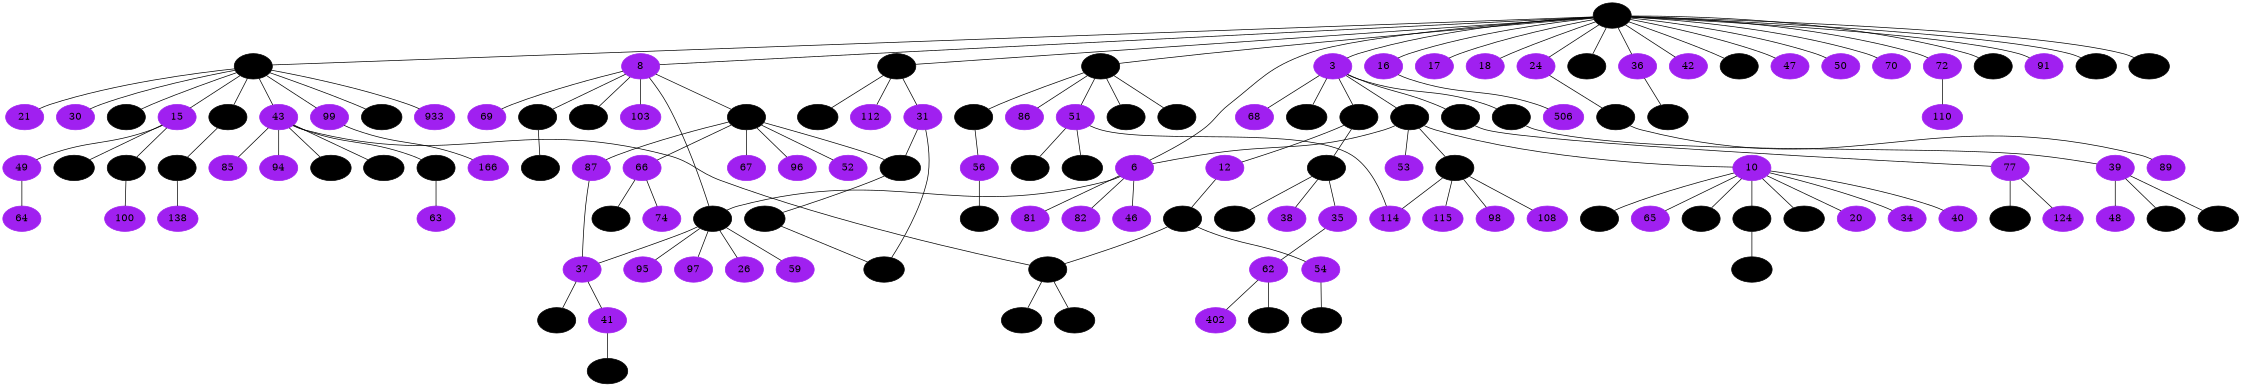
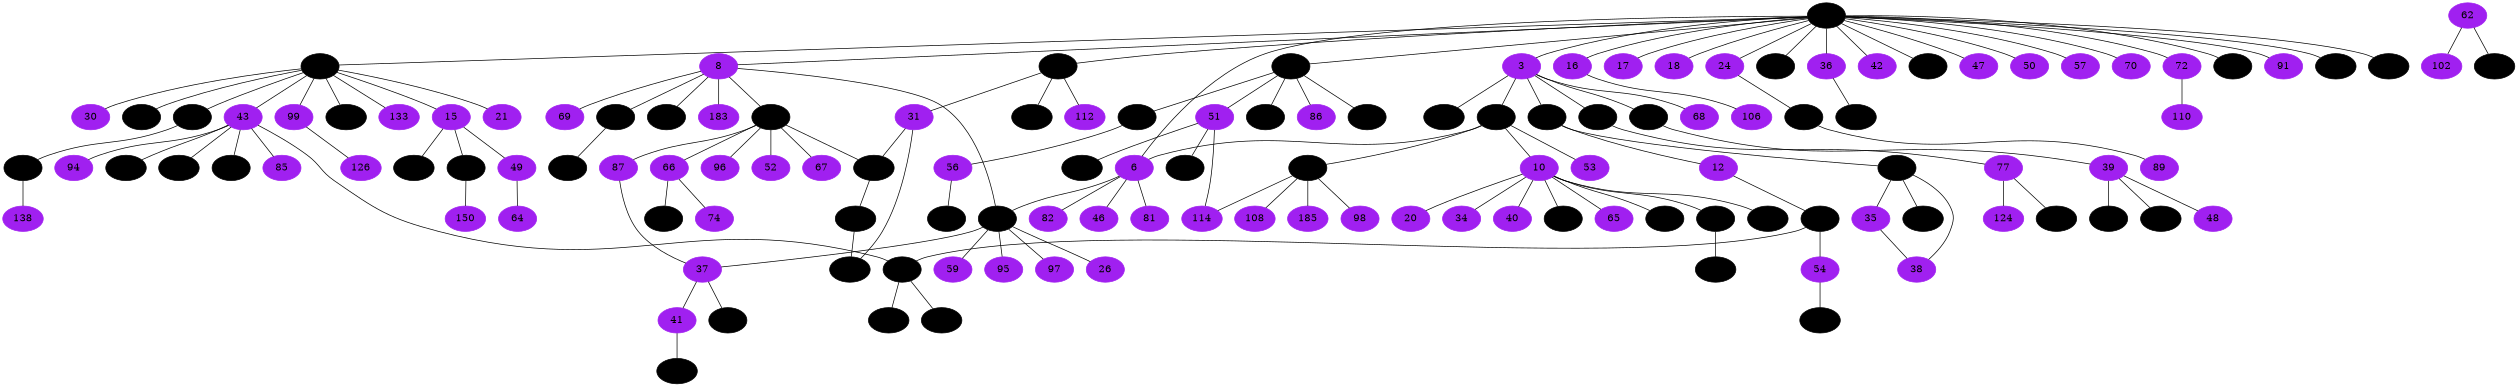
node "57": added
node "933": label "933" -> "133"
node "103": label "103" -> "183"
node "506": label "506" -> "106"
node "166": label "166" -> "126"
node "100": label "100" -> "150"
node "63": removed
node "115": label "115" -> "185"
edge "35" -- "62": now "35" -- "38"
node "402": label "402" -> "102"
